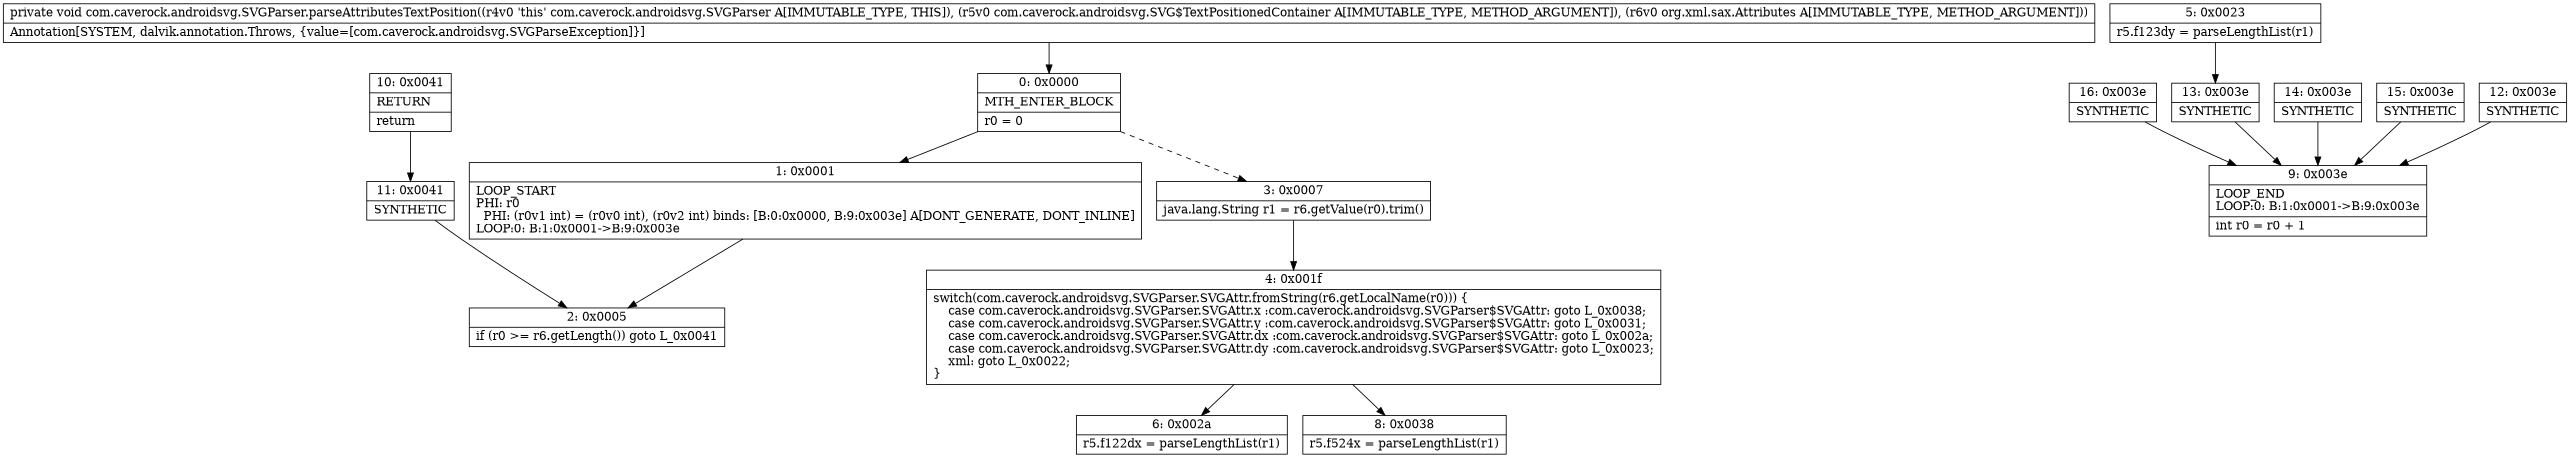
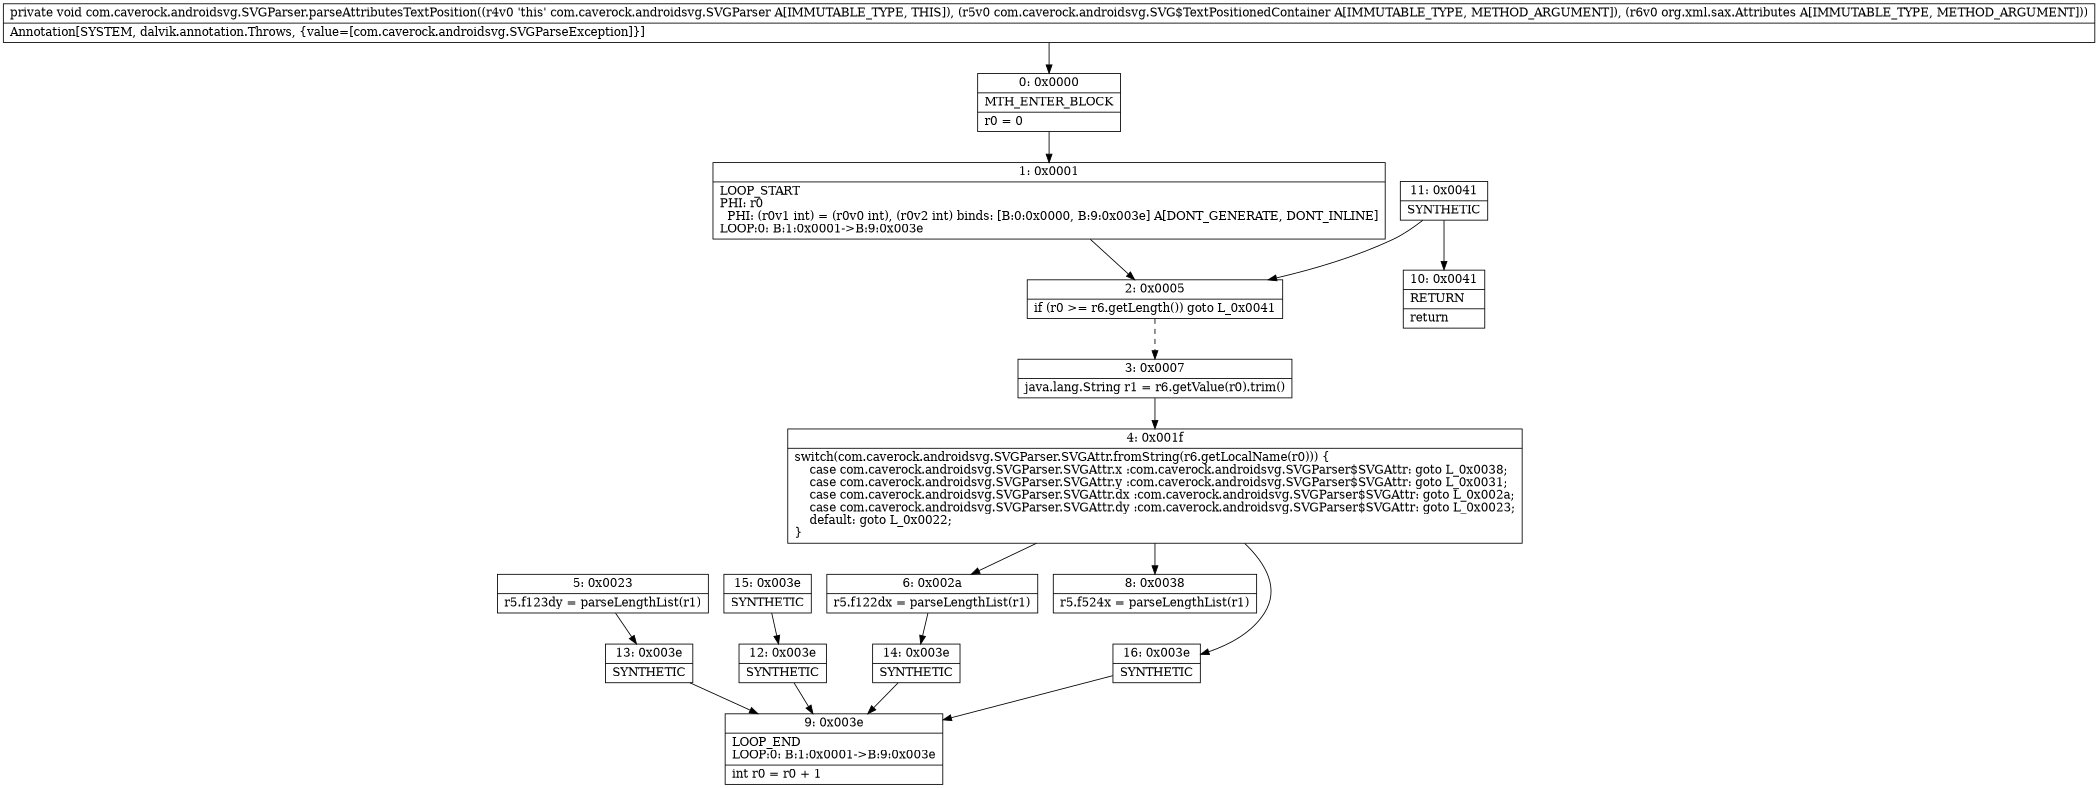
edge "15: 0x003e" -> "9: 0x003e": now "15: 0x003e" -> "12: 0x003e"
edge "10: 0x0041" -> "11: 0x0041": reversed
edge "0: 0x0000" -> "3: 0x0007": now "2: 0x0005" -> "3: 0x0007"
node "4: 0x001f": text "xml: goto L_0x0022;" -> "default: goto L_0x0022;"
edge "4: 0x001f" -> "16: 0x003e": added
edge "6: 0x002a" -> "14: 0x003e": added
